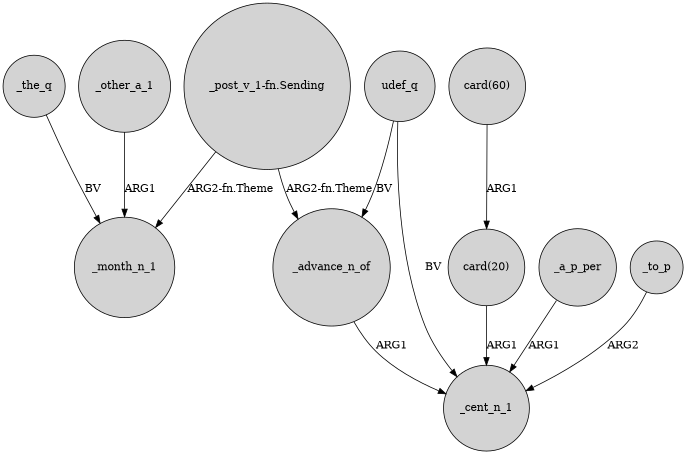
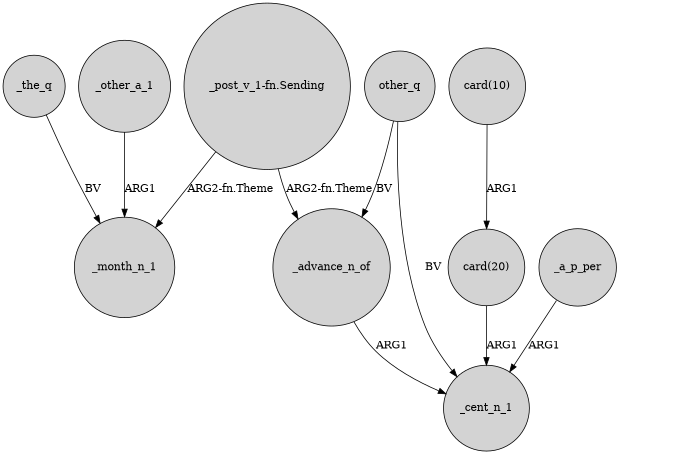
node "udef_q": label "udef_q" -> "other_q"
node "card(60)": label "card(60)" -> "card(10)"
node "_to_p": removed
